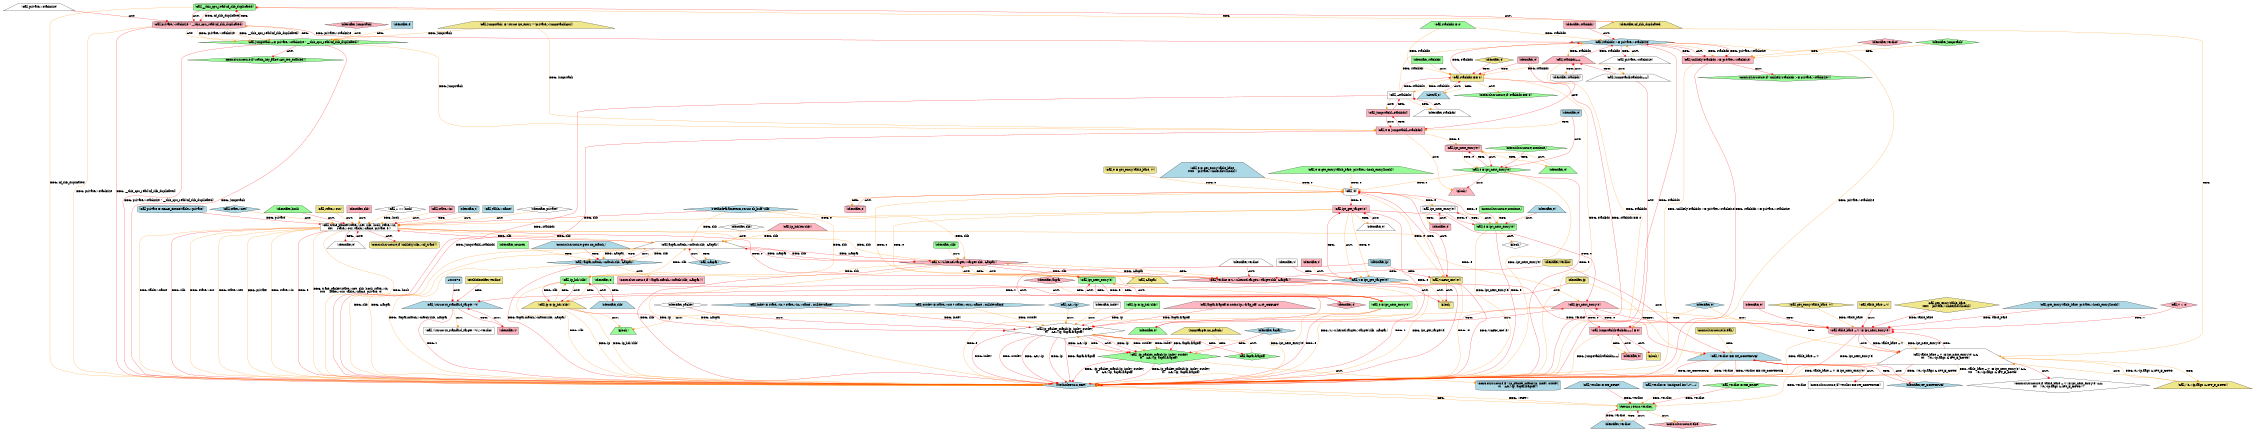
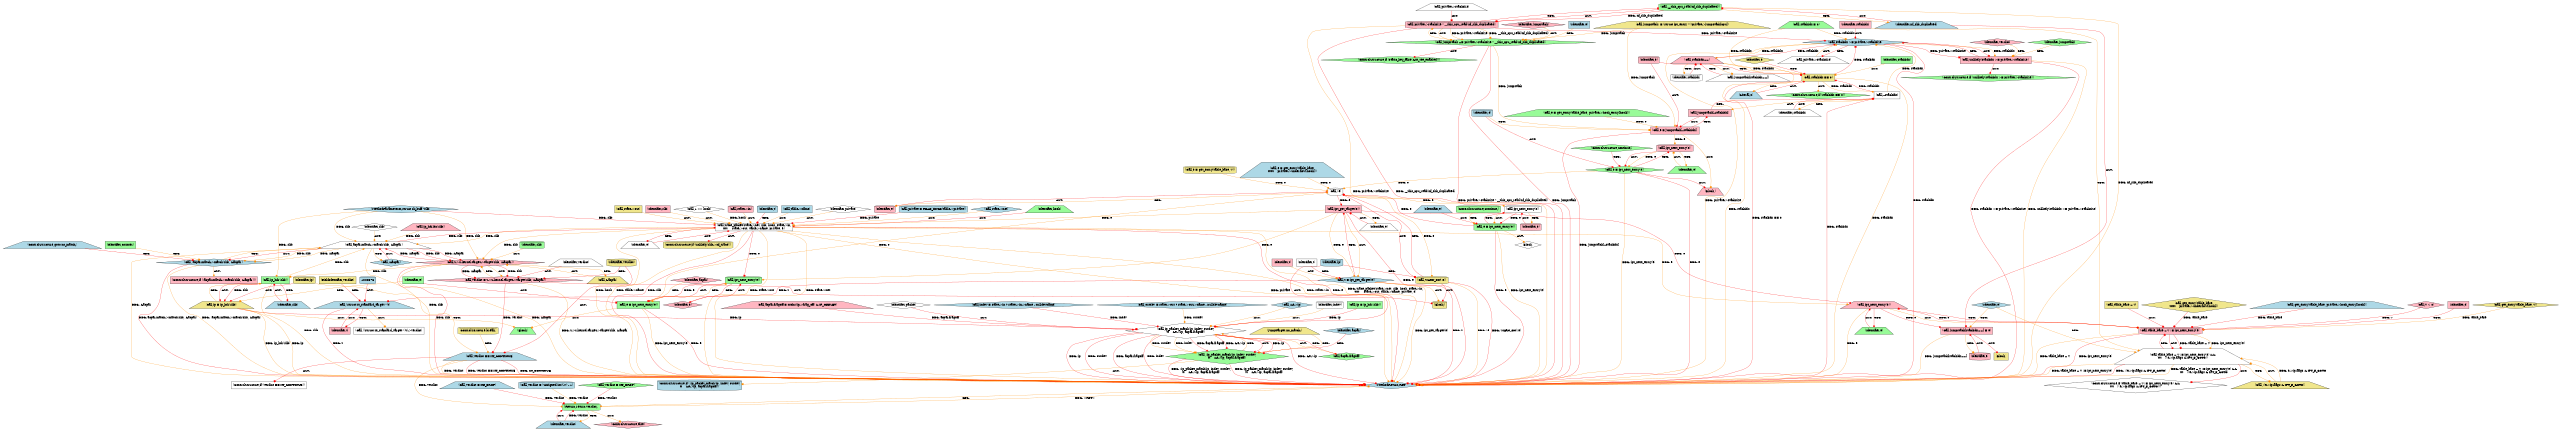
node "(Identifier,nf_skb_duplicated)": fillcolor khaki -> lightblue
edge "(Call,e = get_entry(table_base, private->hook_entry[hook]))" -> "(Call,!e)": now "(Call,e = get_entry(table_base, private->hook_entry[hook]))" -> "(Call,e = jumpstack[--stackidx])"
edge "(Call,jumpstack[stackidx++])" -> "(Call,jumpstack[stackidx++] = e)": now "(Identifier,nf_skb_duplicated)" -> "(Call,jumpstack[stackidx++] = e)"
node "(Identifier,XT_CONTINUE)": removed
